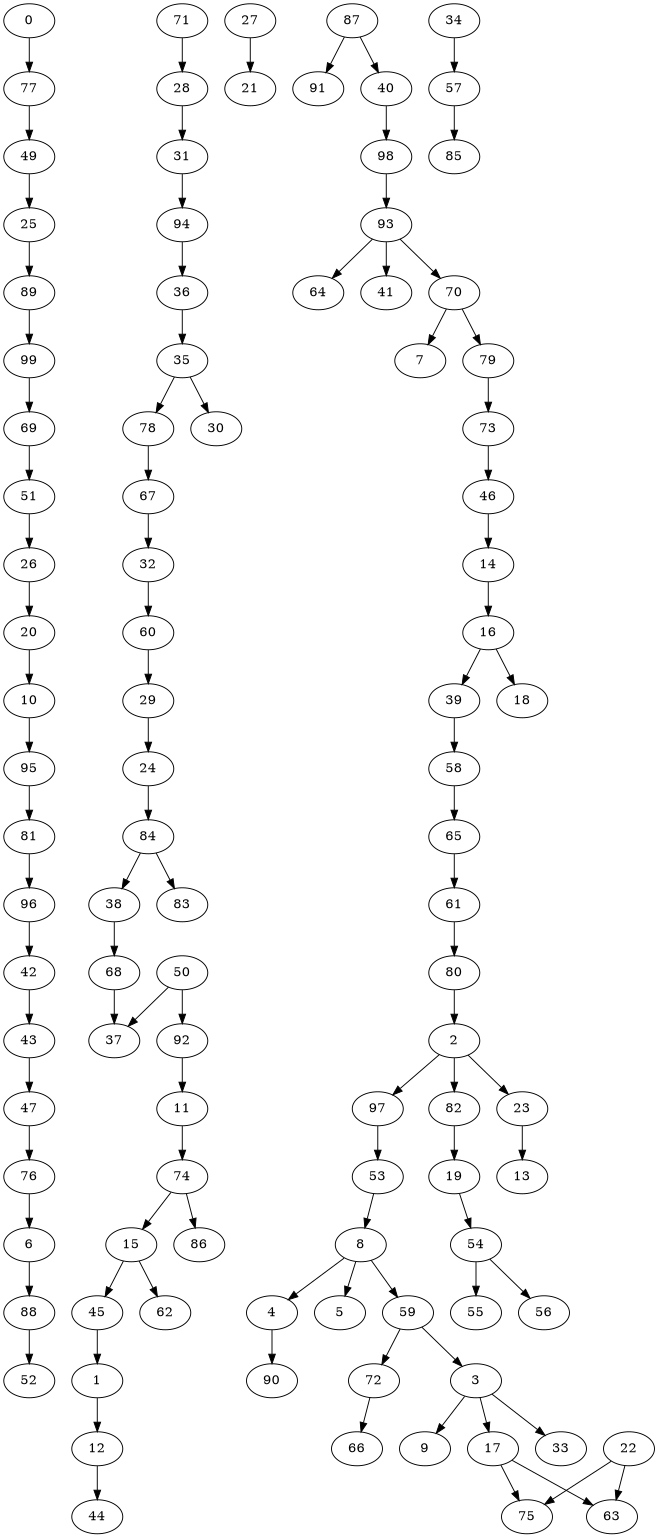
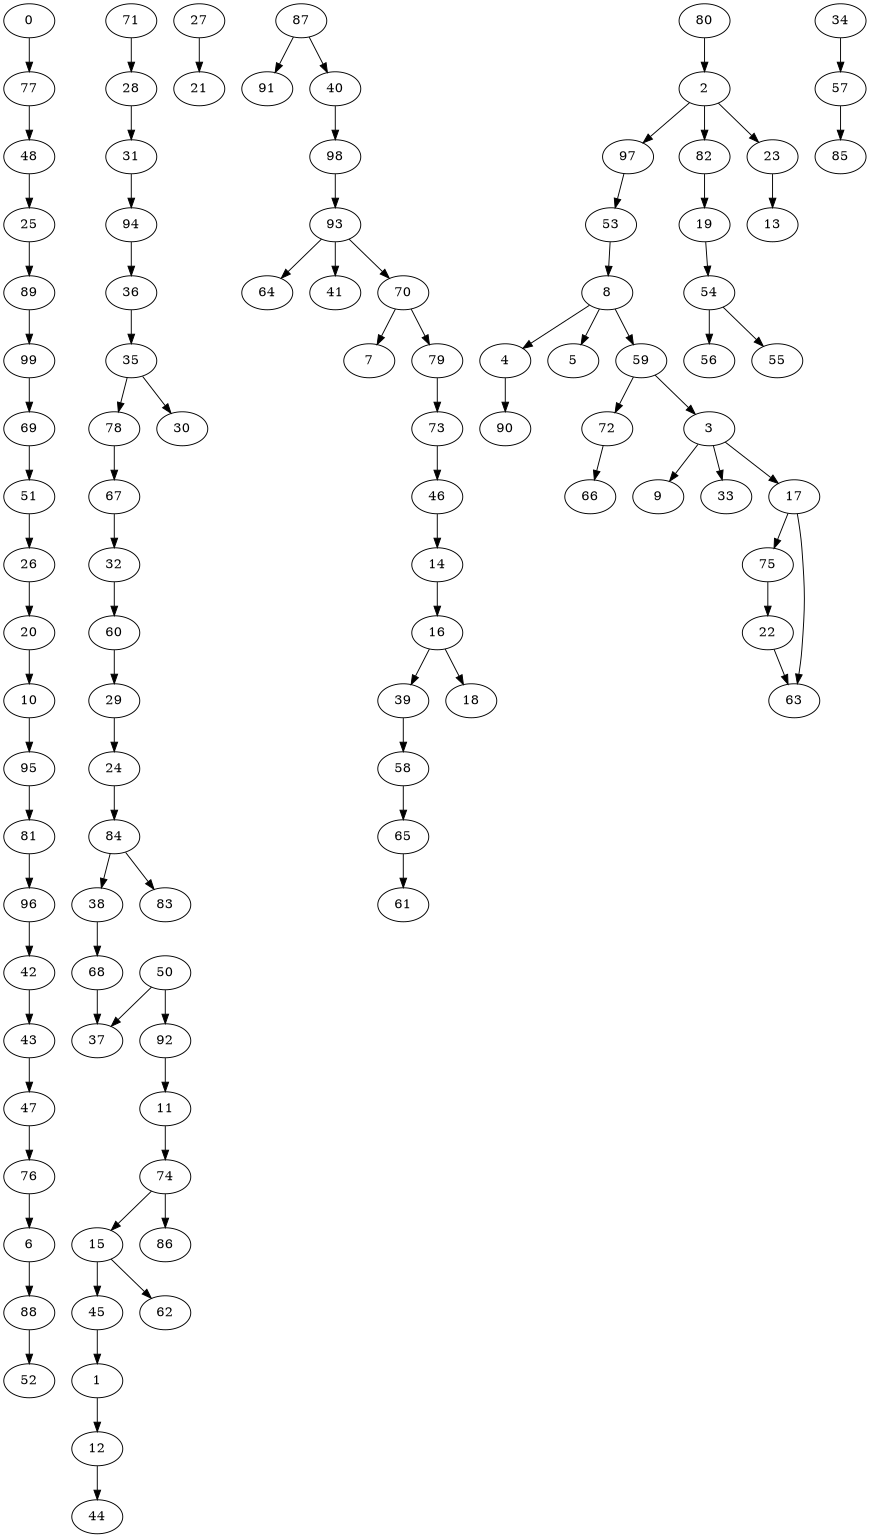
node "49": label "49" -> "48"
edge "61" -> "80": removed
edge "22" -> "75": reversed
